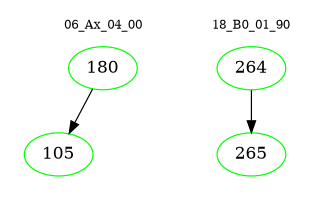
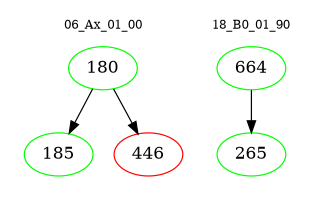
cluster "06_Ax_04_00": label "06_Ax_04_00" -> "06_Ax_01_00"
node "264": label "264" -> "664"
node "105": label "105" -> "185"
node "446": added
